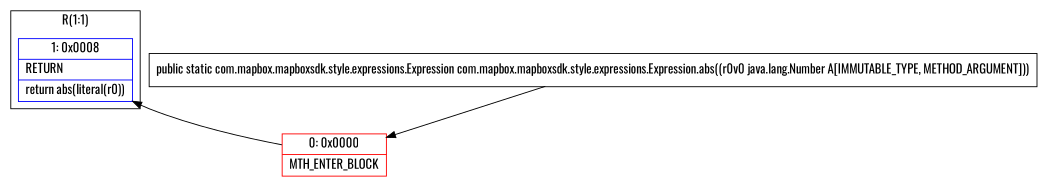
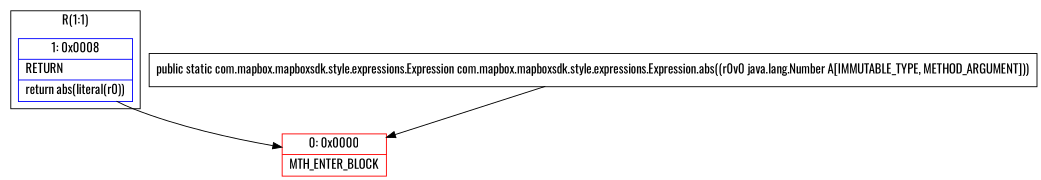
edge "0: 0x0000" -> "1: 0x0008": reversed
